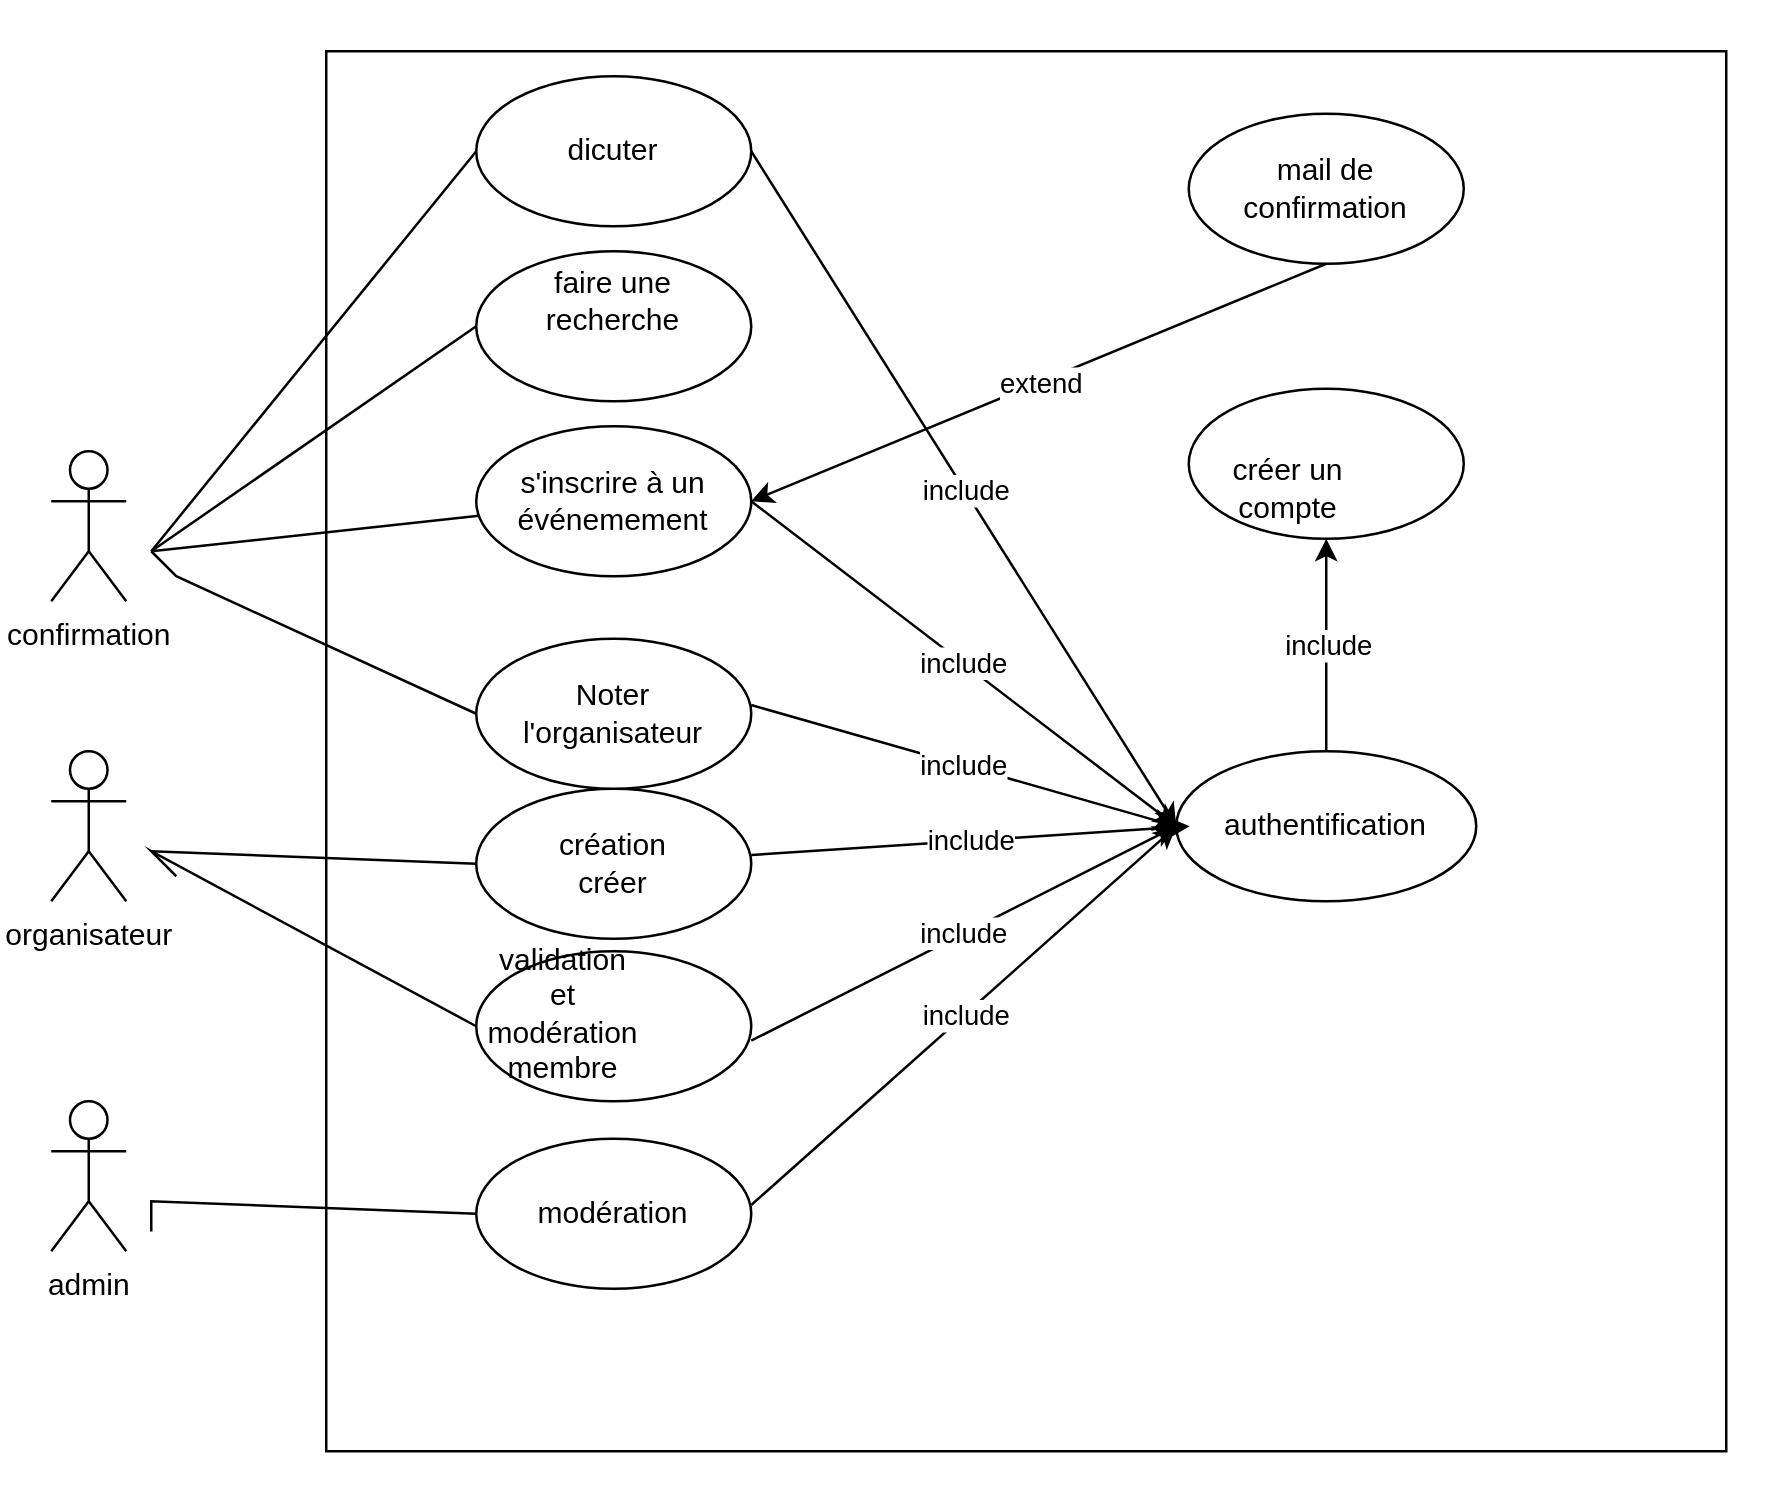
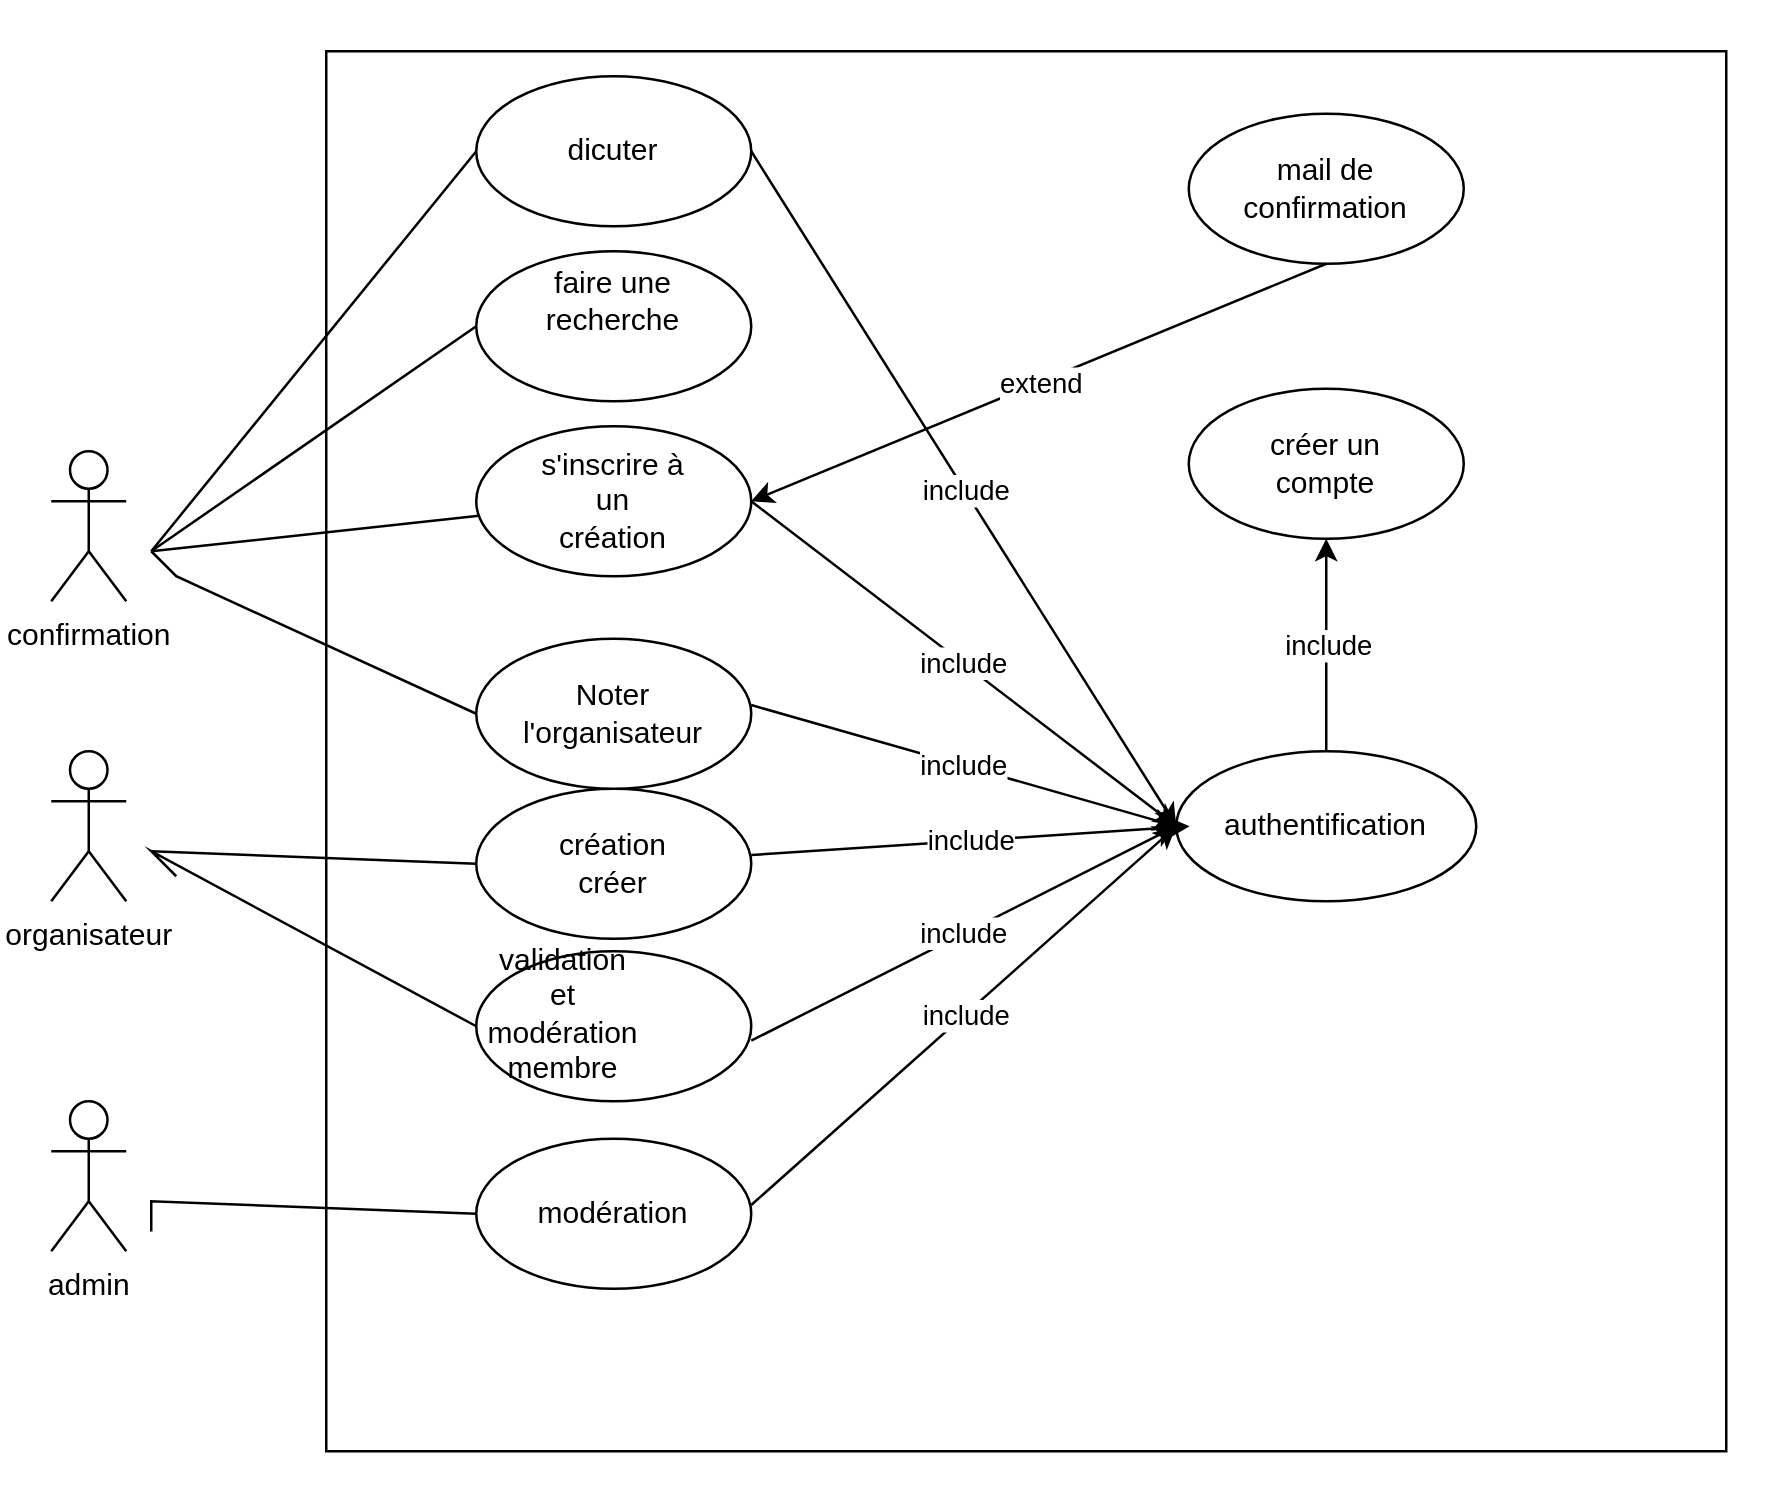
node "créer un compte": moved (1289, 489) -> (1326, 464)
node "s'inscrire à un événemement": label "s'inscrire à un événemement" -> "s'inscrire à un création"
